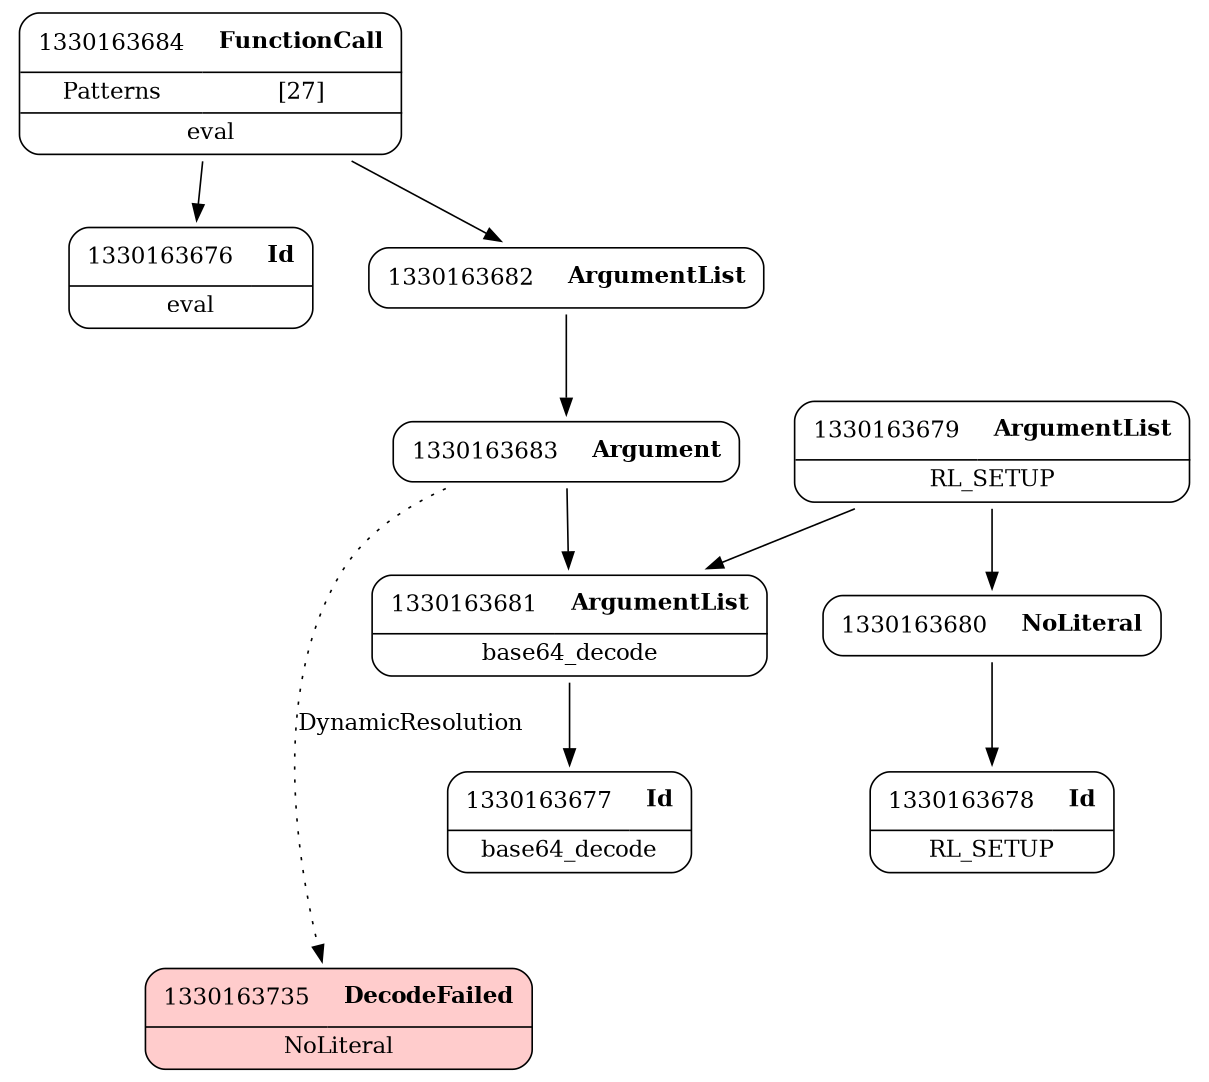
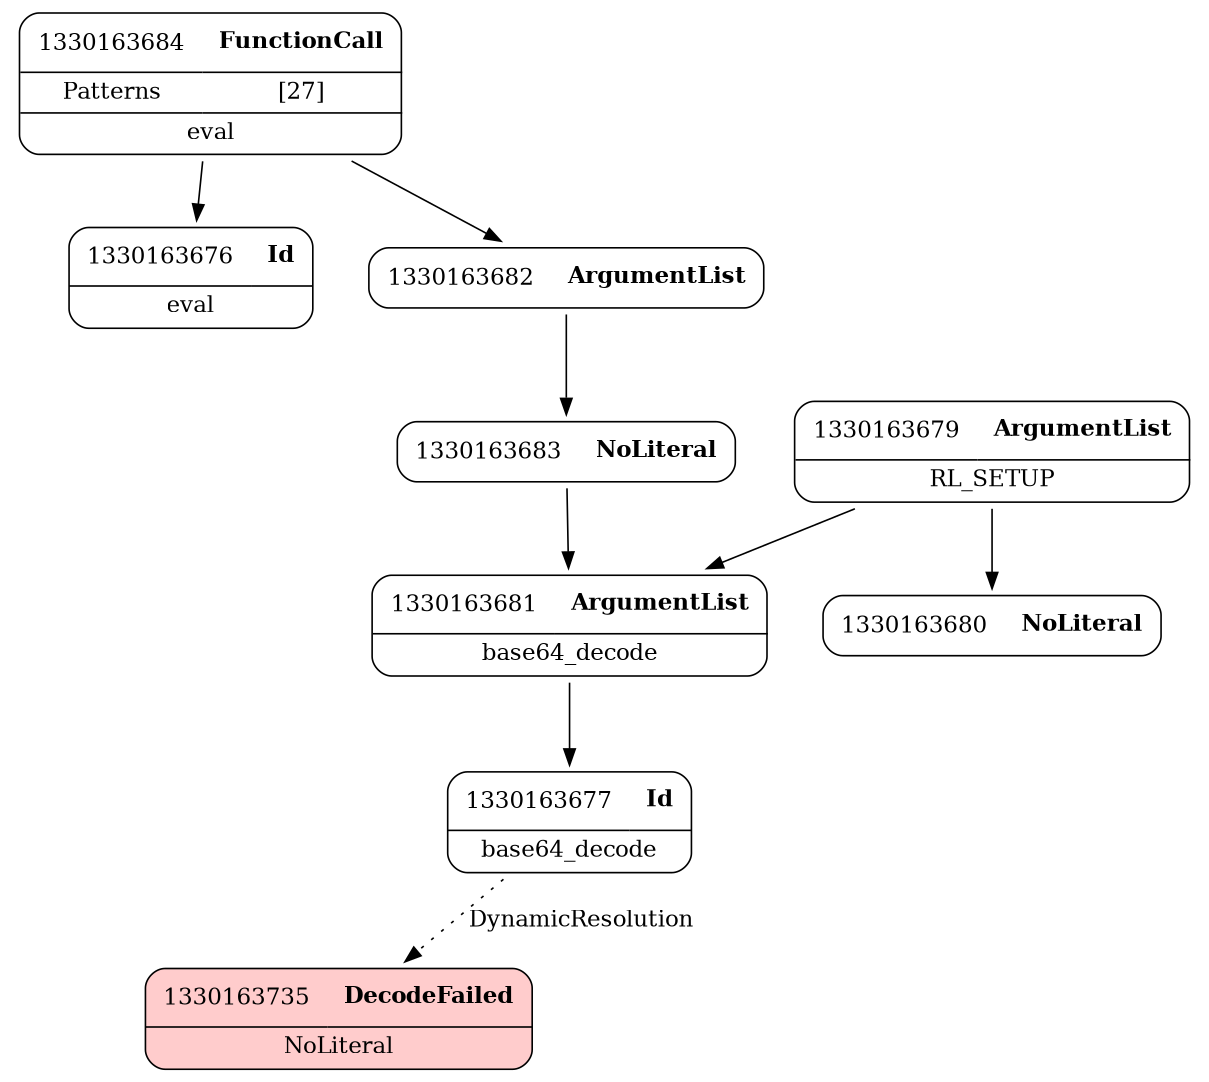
node "1330163683": text "Argument" -> "NoLiteral"
edge "1330163683" -> "1330163735": now "1330163677" -> "1330163735"
node "1330163678": removed
